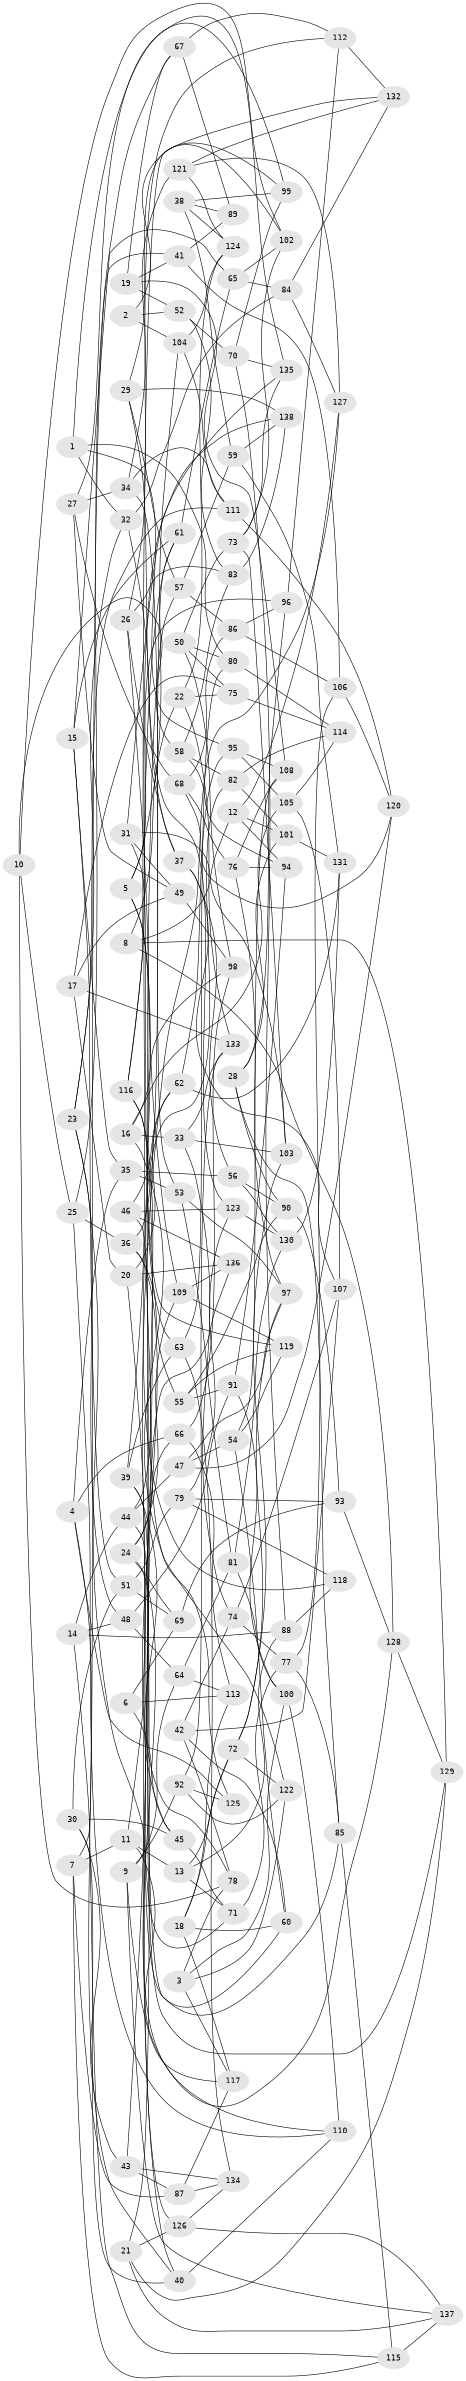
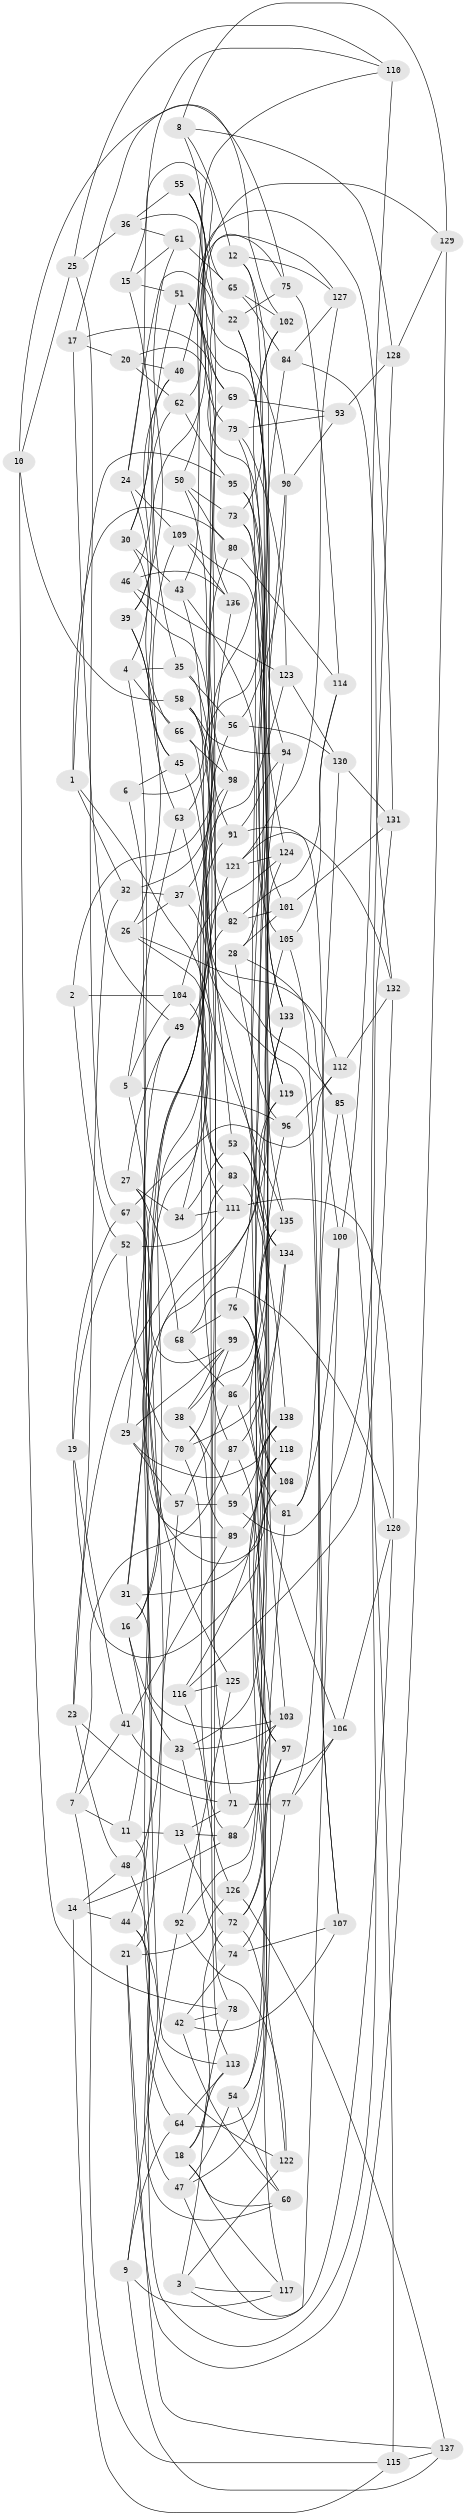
edge "118" -- "89": added
